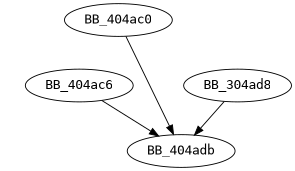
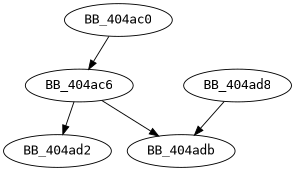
edge "BB_404ac0" -> "BB_404adb": now "BB_404ac0" -> "BB_404ac6"
node "BB_304ad8": label "BB_304ad8" -> "BB_404ad8"
node "BB_404ad2": added
